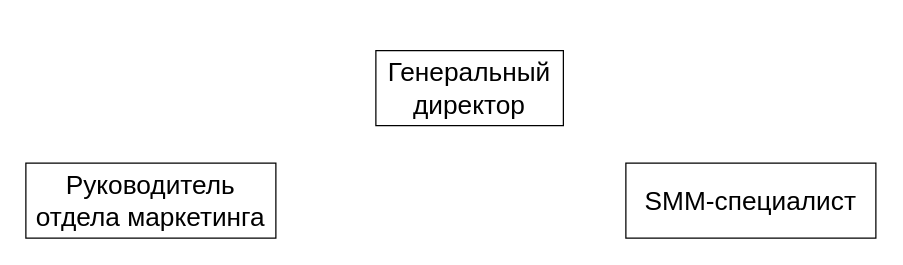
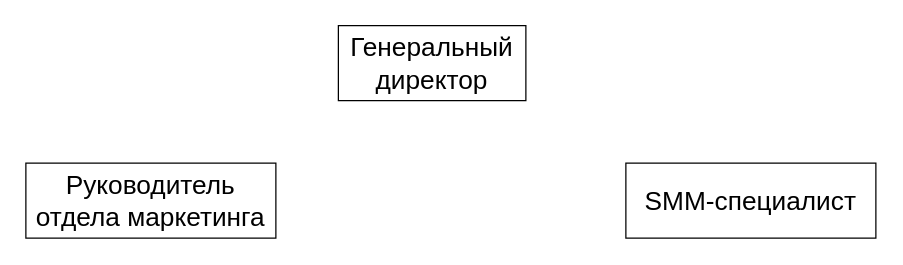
node "Генеральный директор": moved (469, 88) -> (432, 63)
